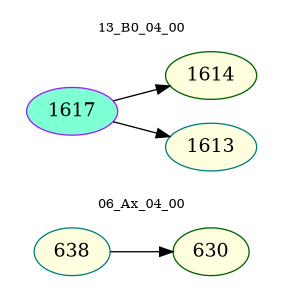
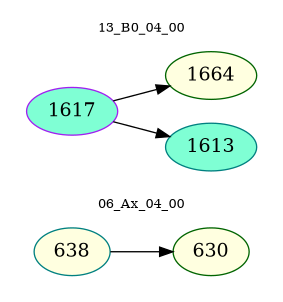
node "1614": label "1614" -> "1664"
node "1613": fillcolor lightyellow -> aquamarine
